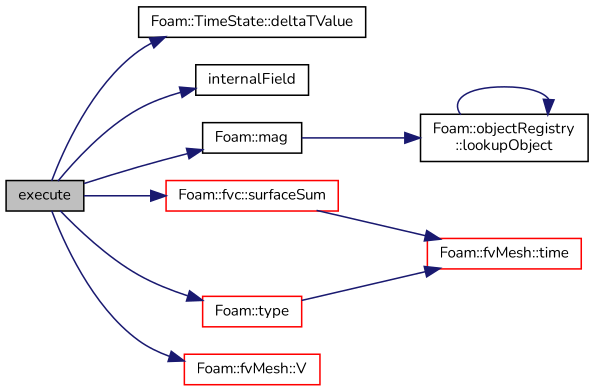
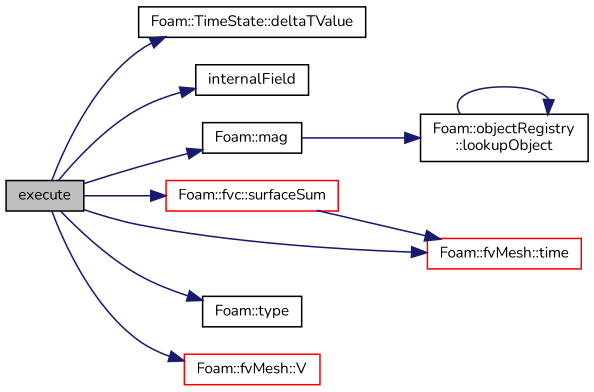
edge "Foam::type" -> "Foam::fvMesh::time": now "execute" -> "Foam::fvMesh::time"
node "Foam::type": color red -> black
